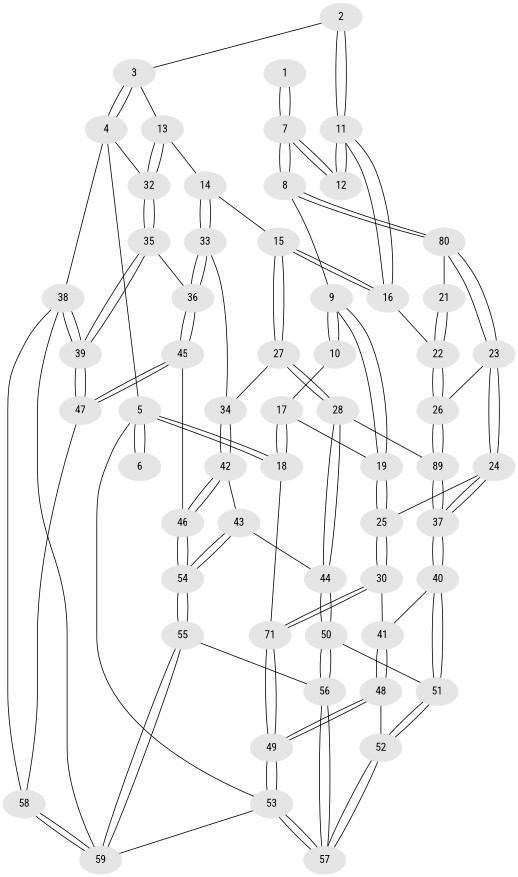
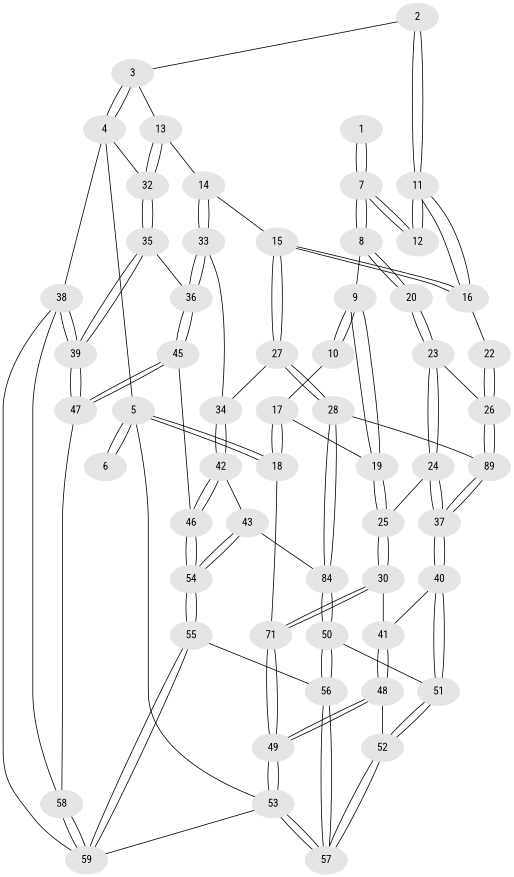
node "80": label "80" -> "20"
node "21": removed
node "44": label "44" -> "84"
